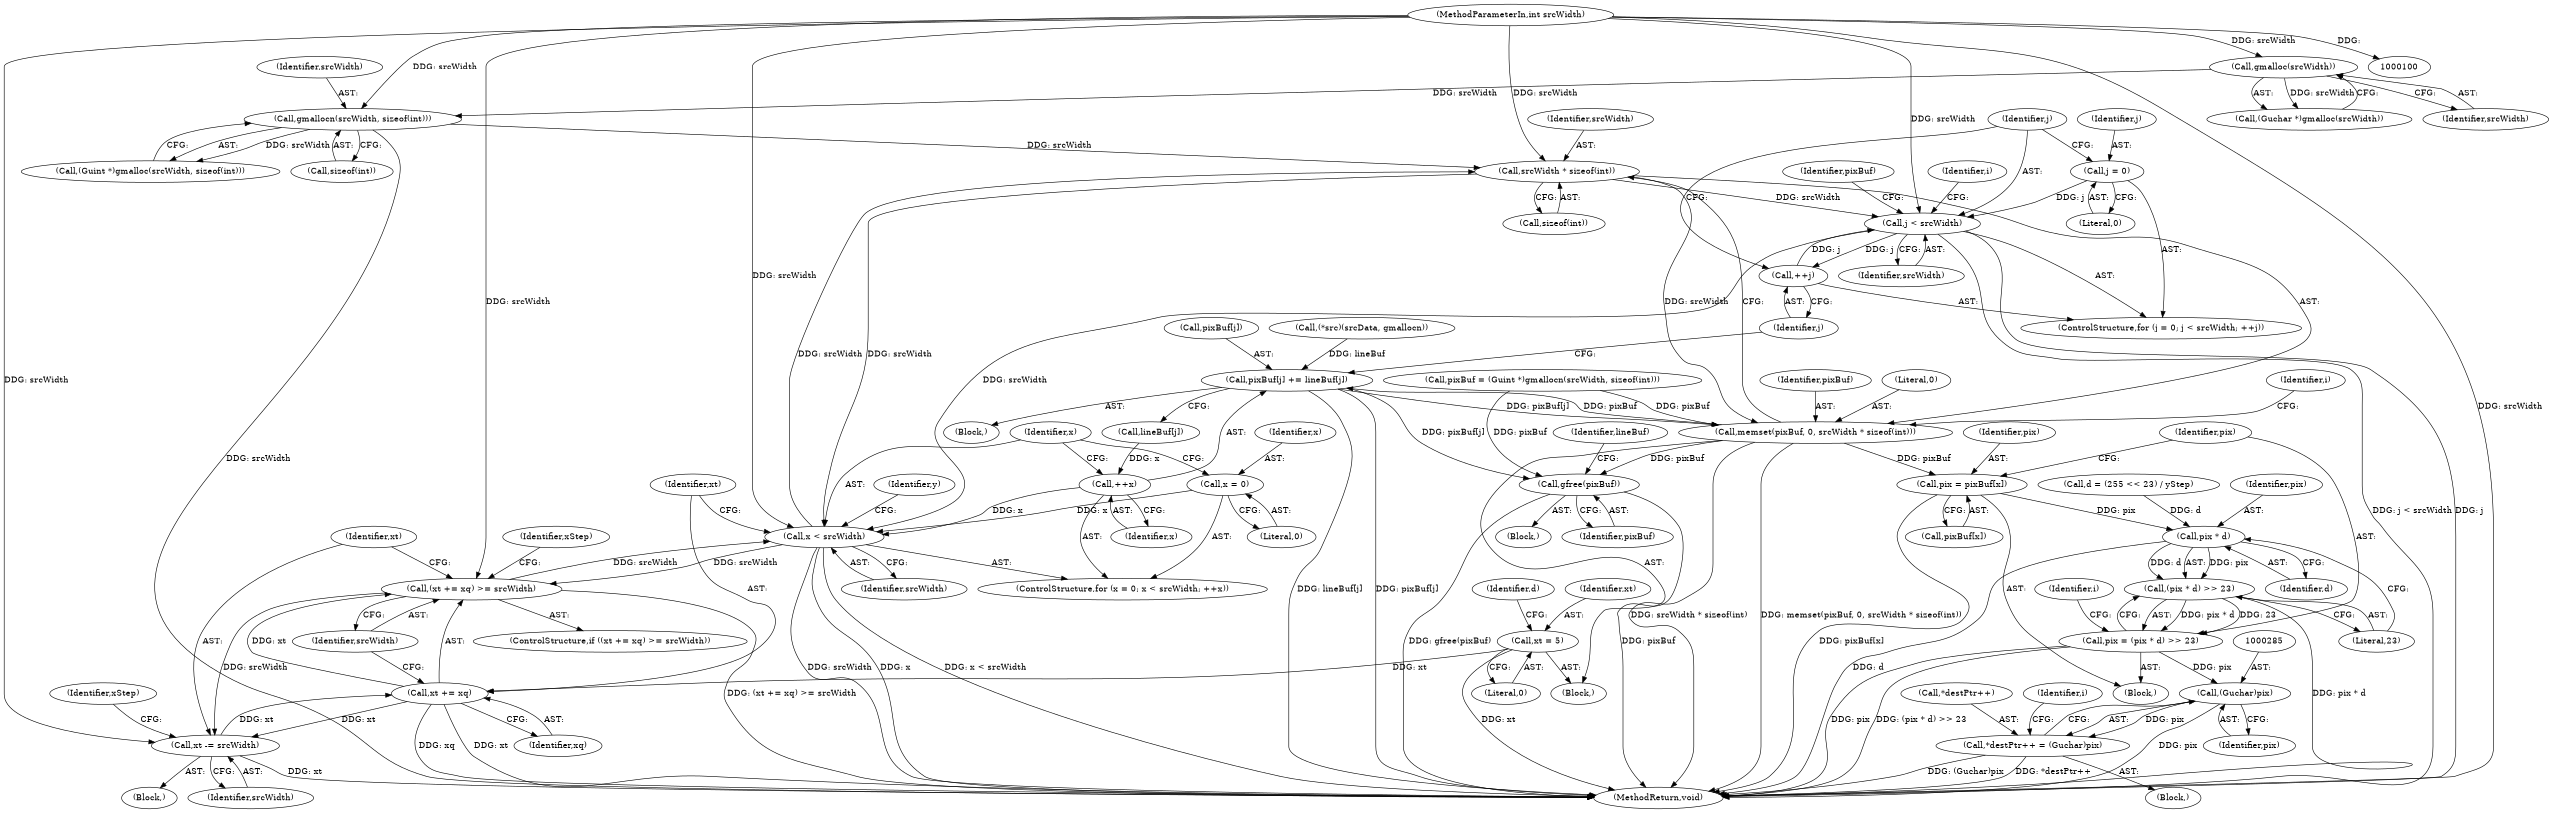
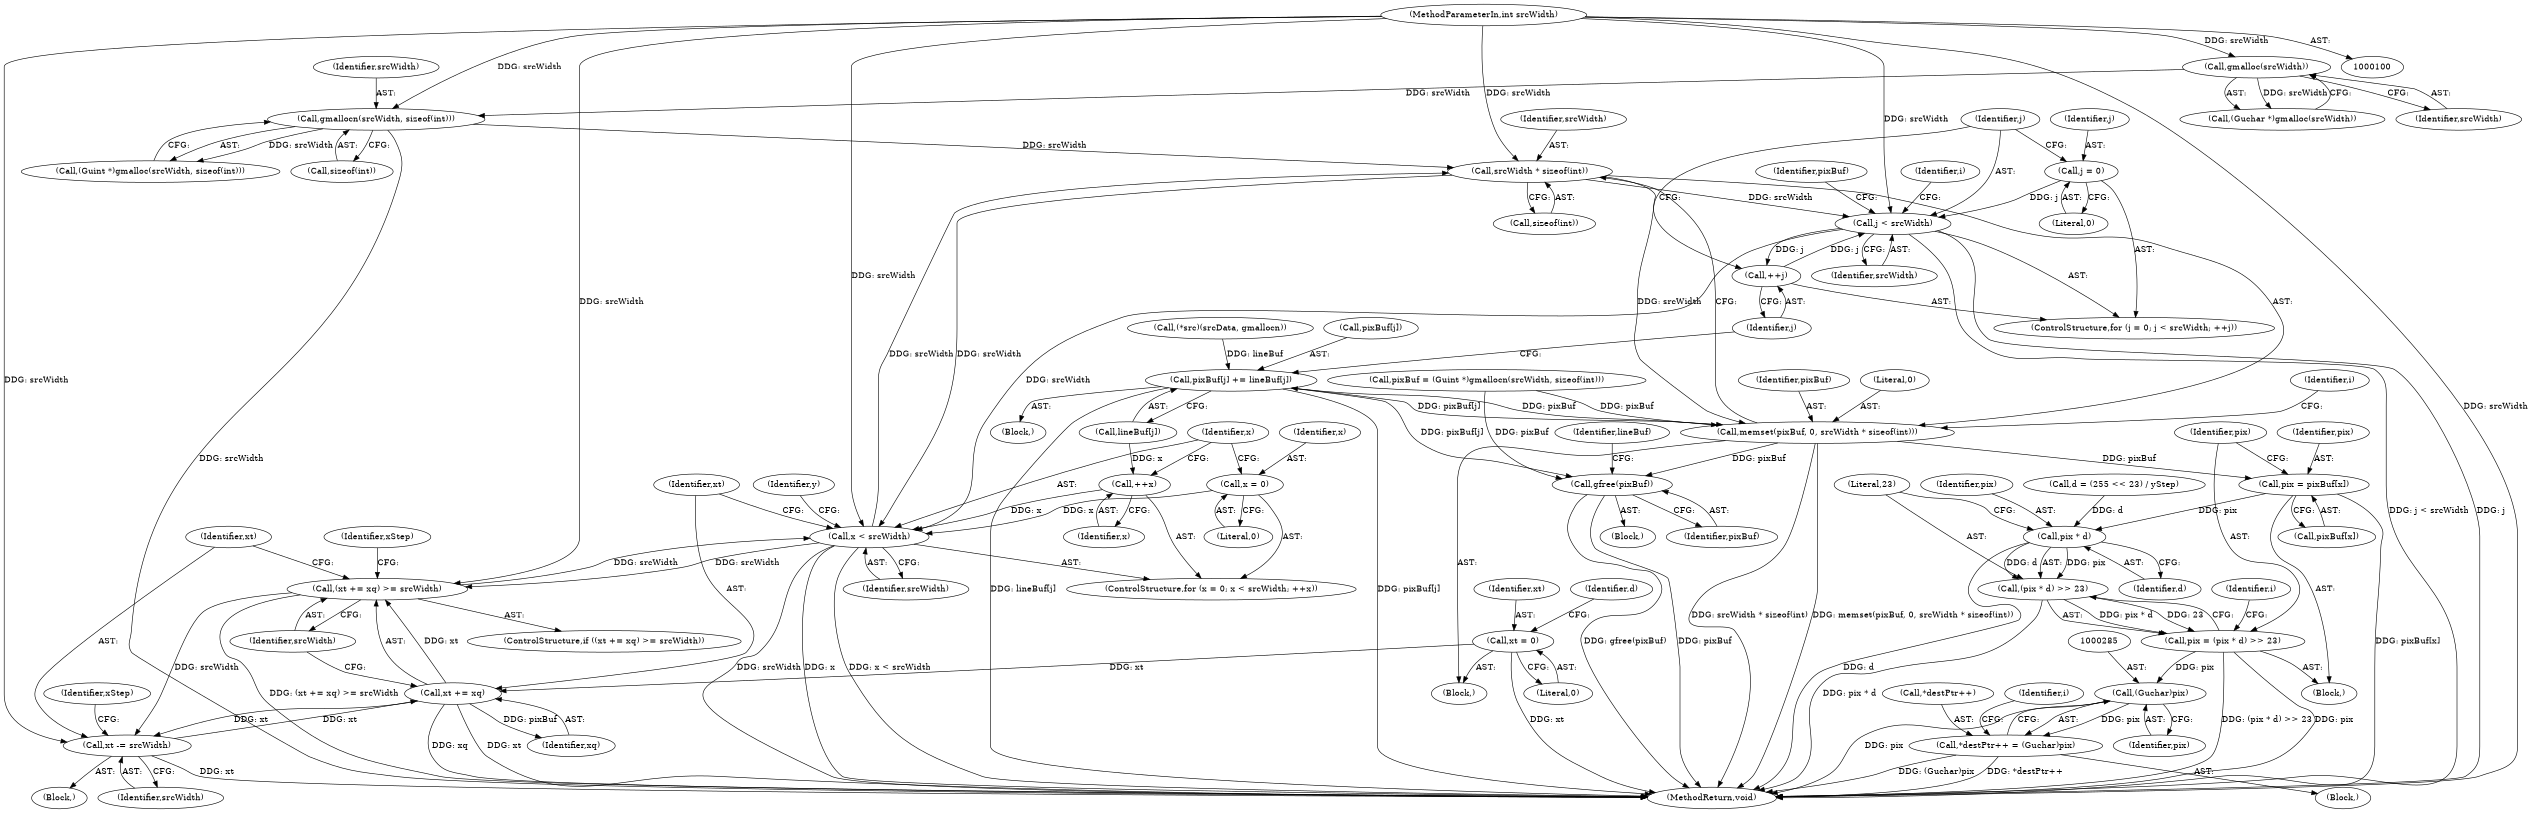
edge "(MethodParameterIn,int srcWidth)" -> "1000100": label "DDG: " -> "AST: "
edge "(Call,++x)" -> "(Call,pixBuf[j] += lineBuf[j])": now "(Call,lineBuf[j])" -> "(Call,pixBuf[j] += lineBuf[j])"
edge "(Call,(pix * d) >> 23)" -> "(Literal,23)": removed, label "CFG:"
node "(Call,xt = 5)": label "(Call,xt = 5)" -> "(Call,xt = 0)"
edge "(Call,xt += xq)" -> "(Identifier,xq)": label "CFG: " -> "DDG: pixBuf"
